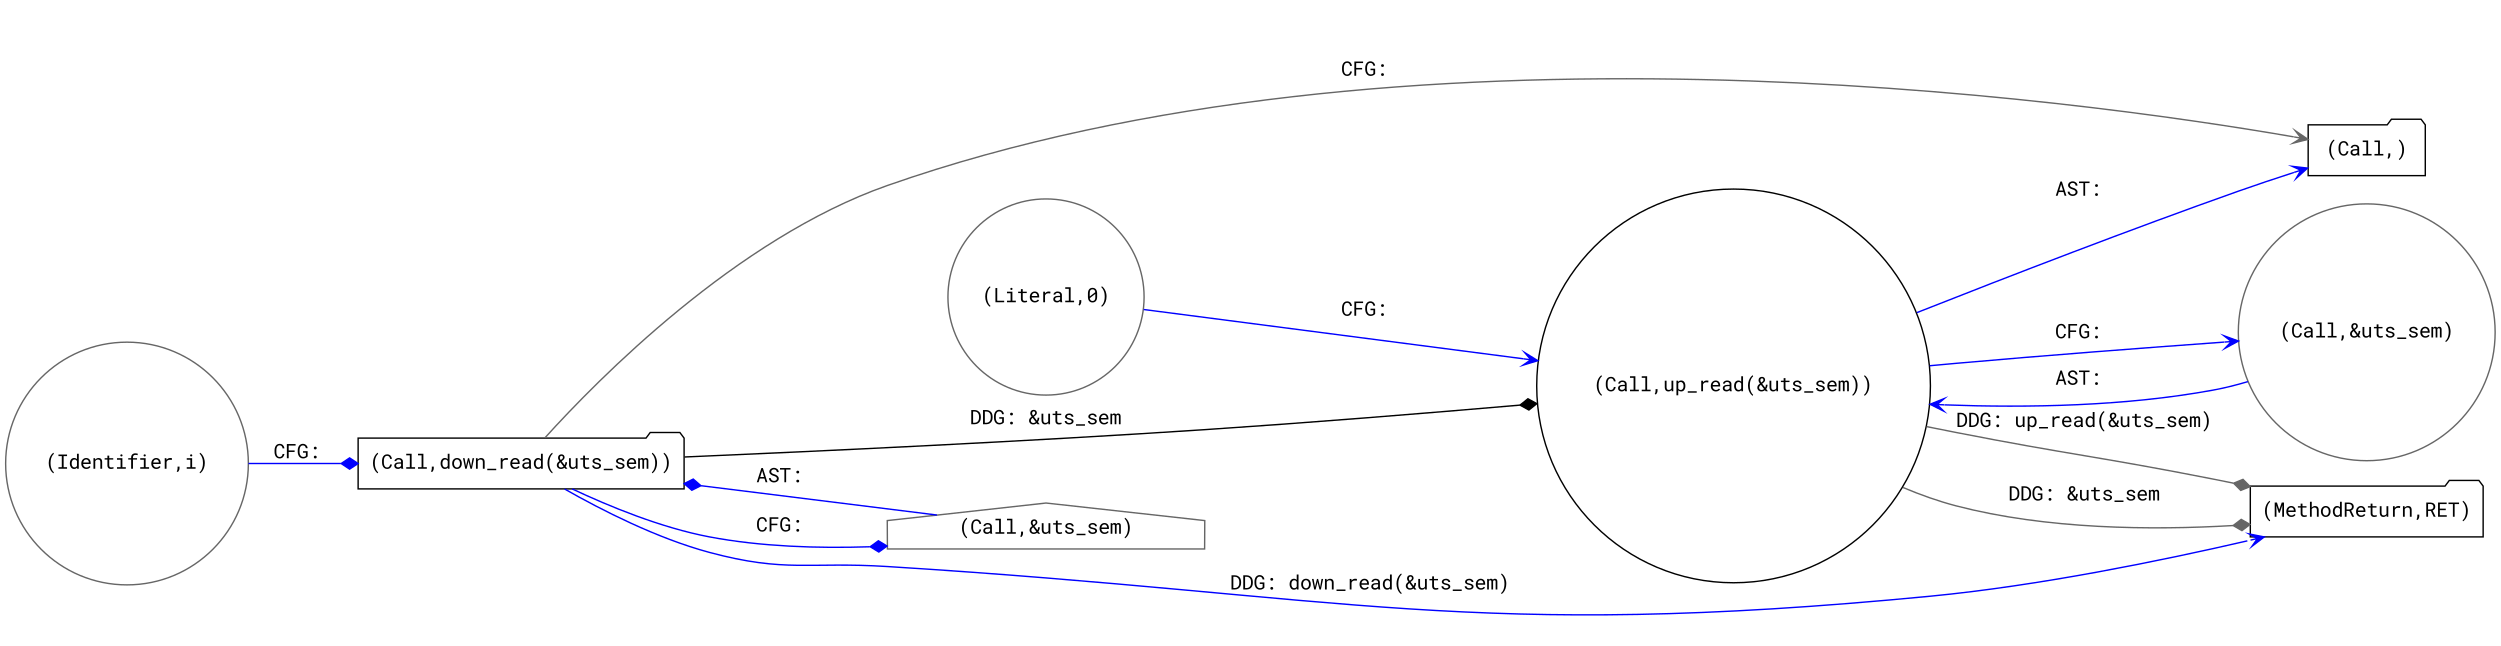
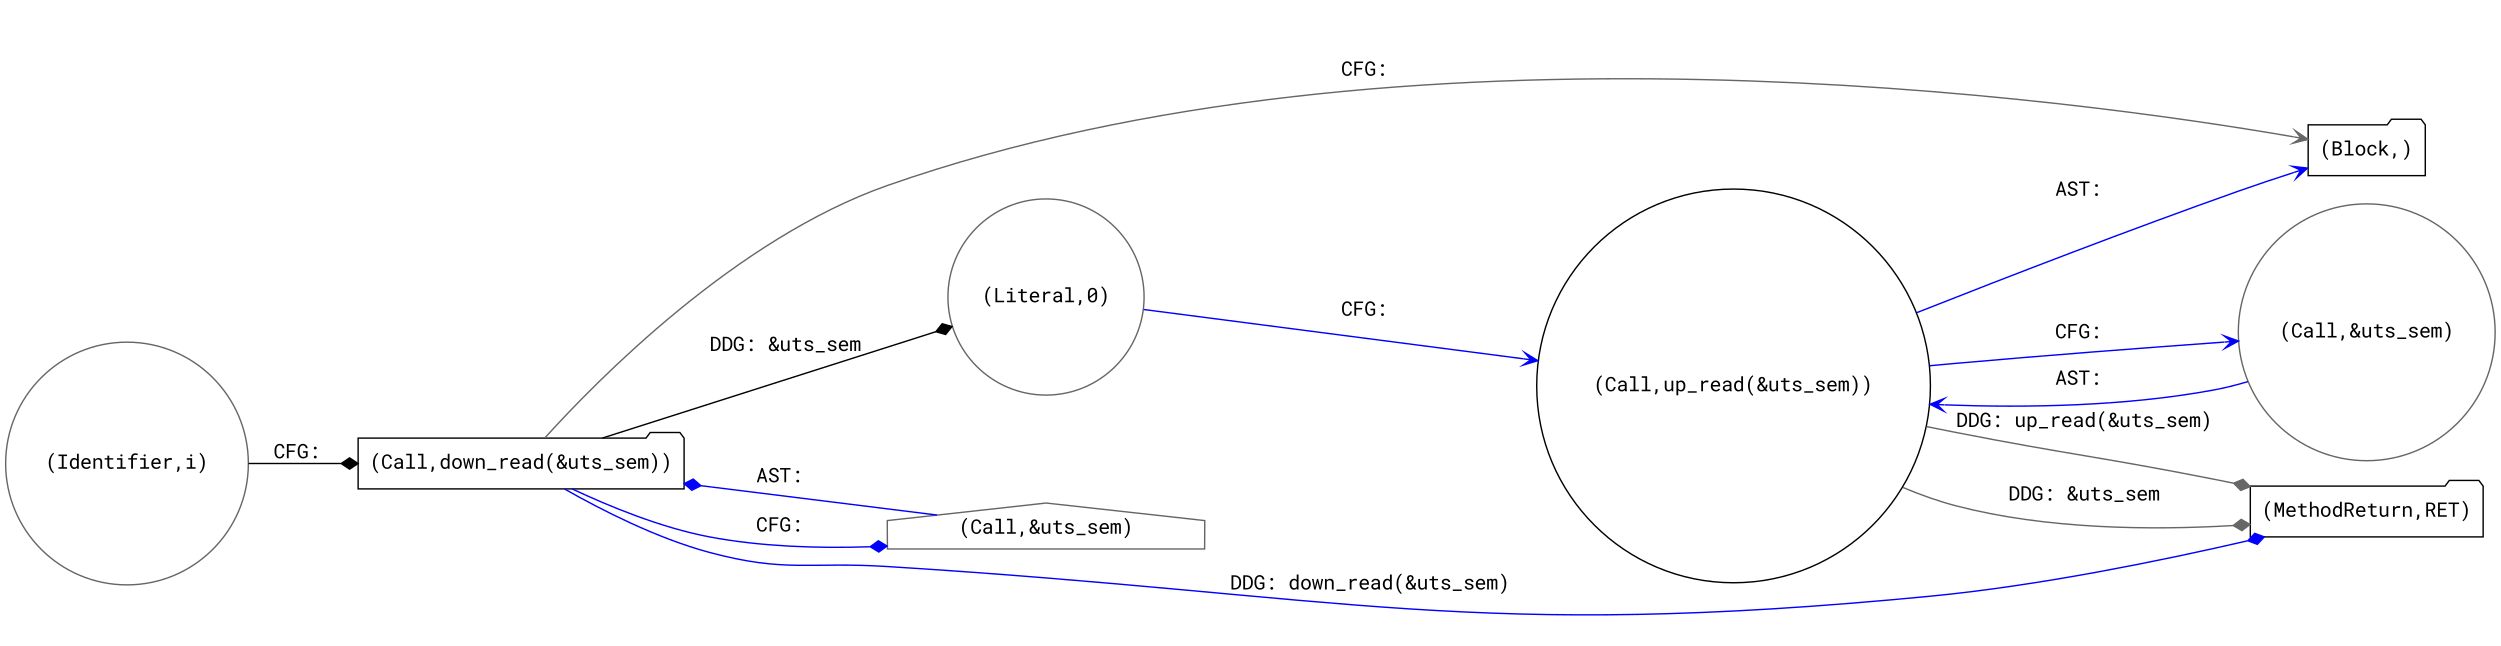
node "(Call,)": label "(Call,)" -> "(Block,)"
edge "(Call,down_read(&uts_sem))" -> "(Call,up_read(&uts_sem))": now "(Call,down_read(&uts_sem))" -> "(Literal,0)"
edge "(Identifier,i)" -> "(Call,down_read(&uts_sem))": color blue -> black
edge "(Call,down_read(&uts_sem))" -> "(MethodReturn,RET)": arrowhead vee -> diamond
